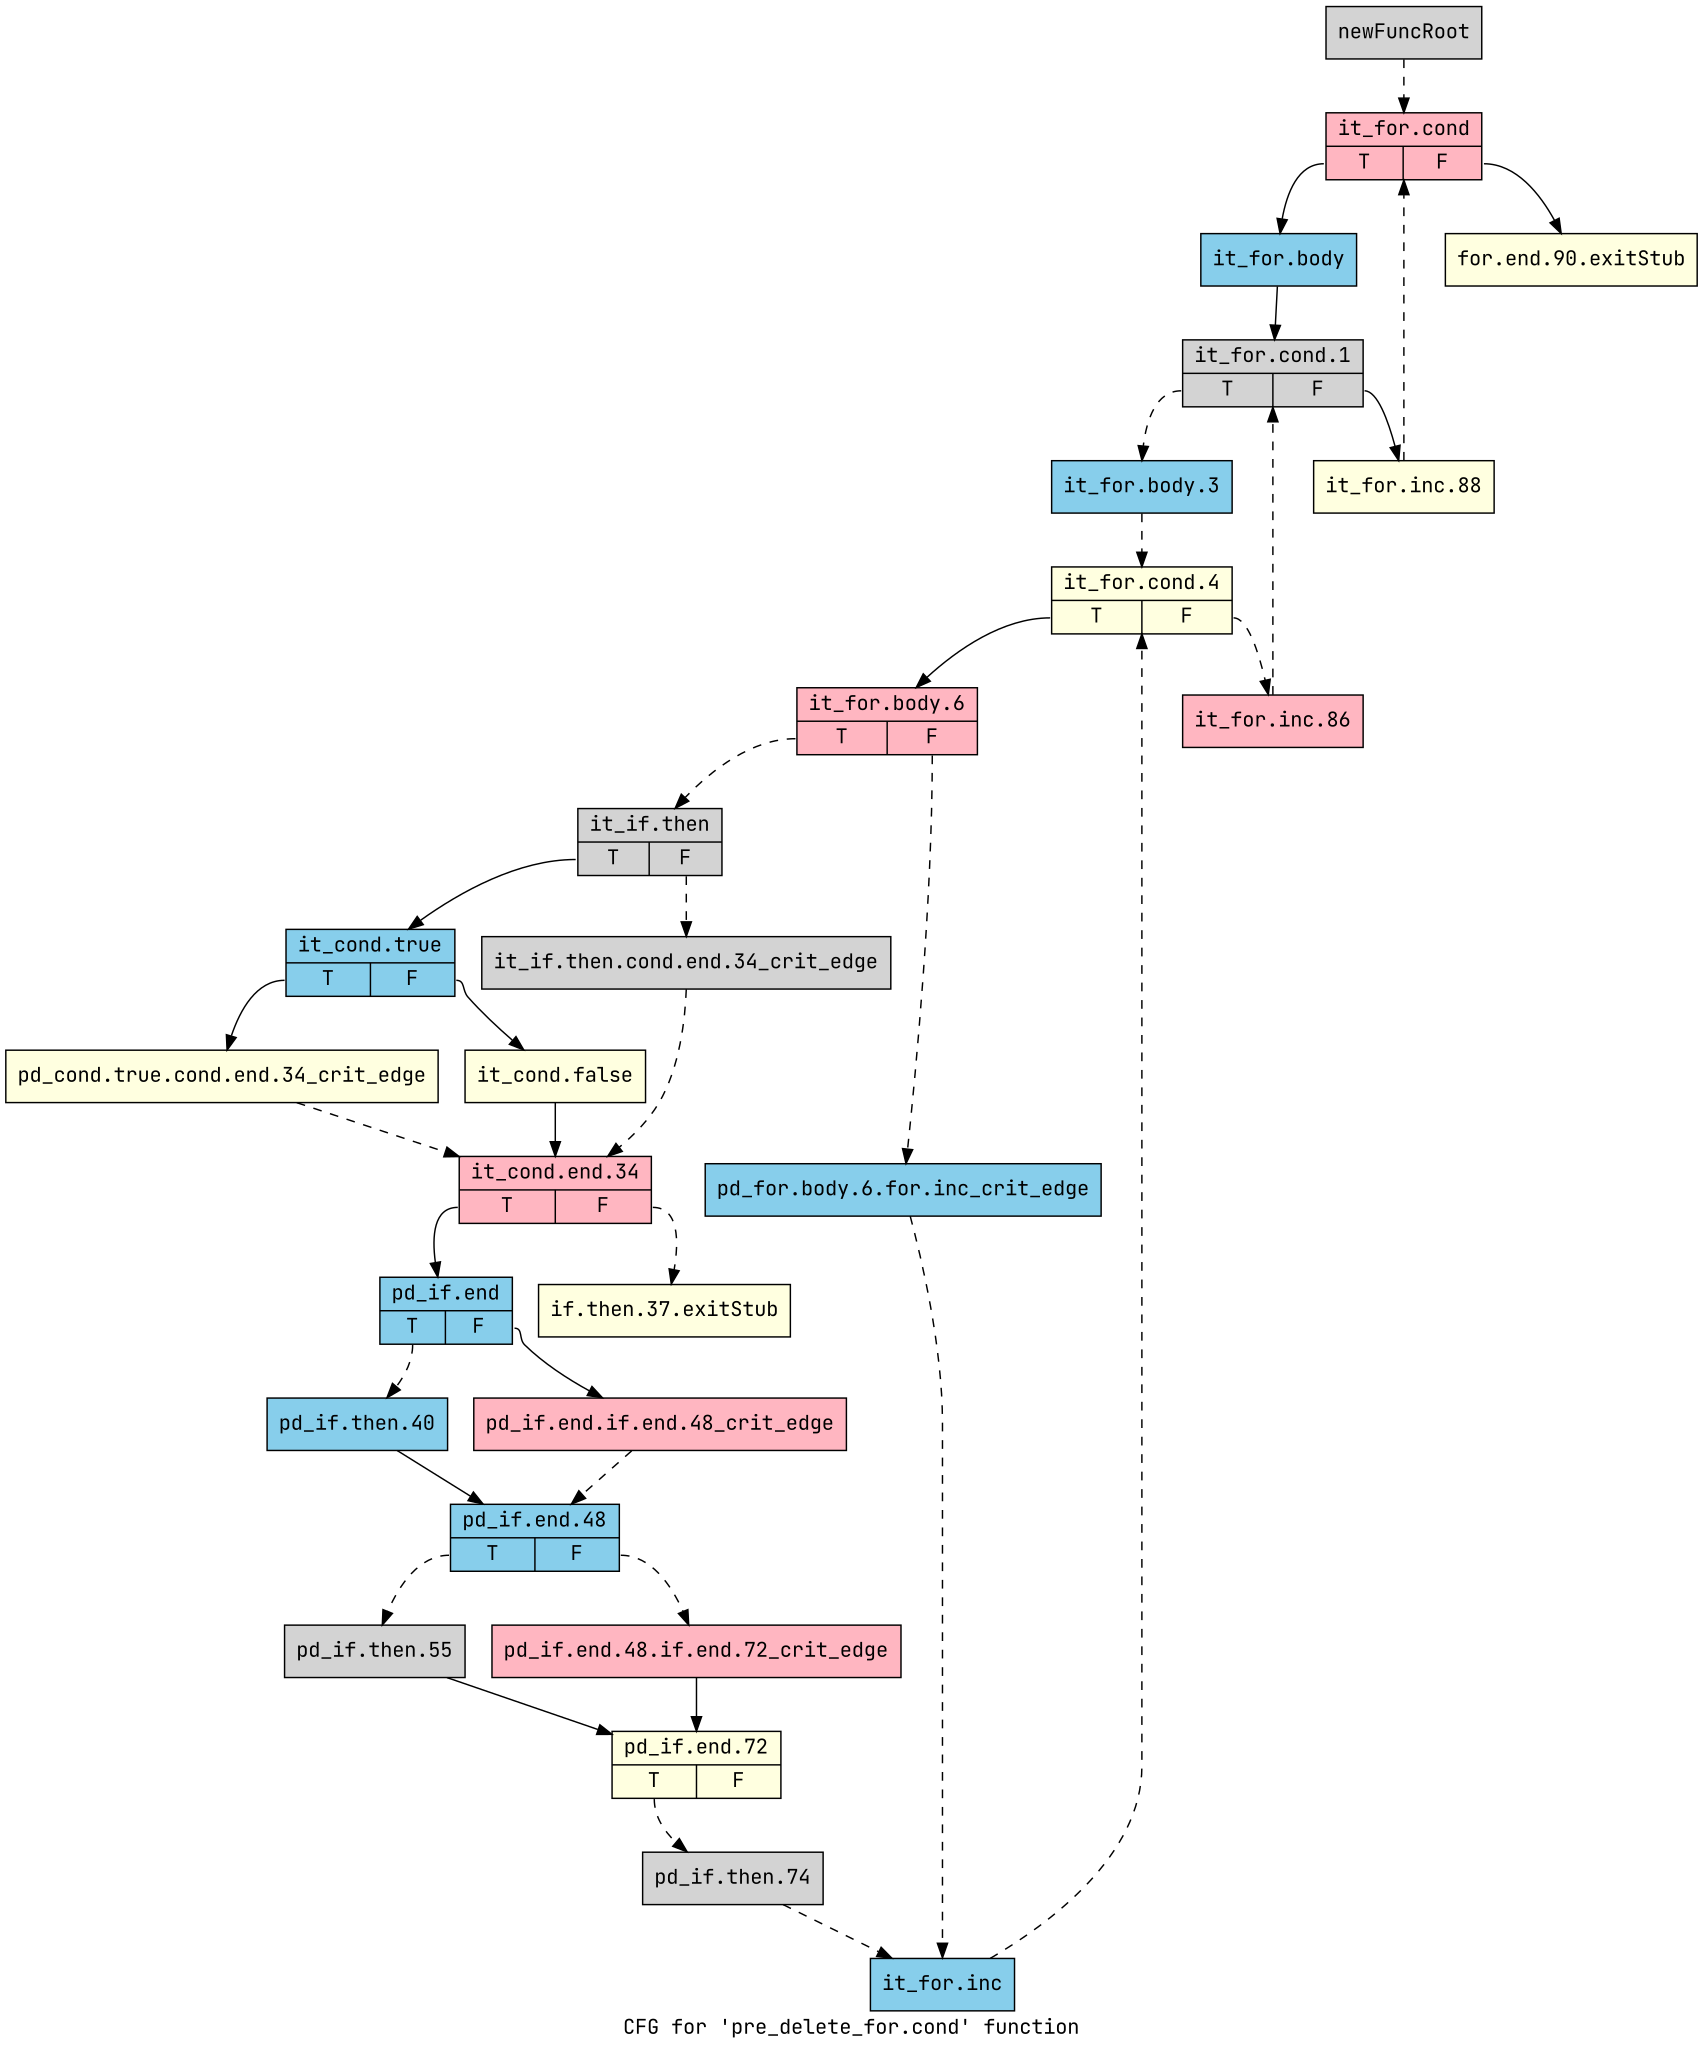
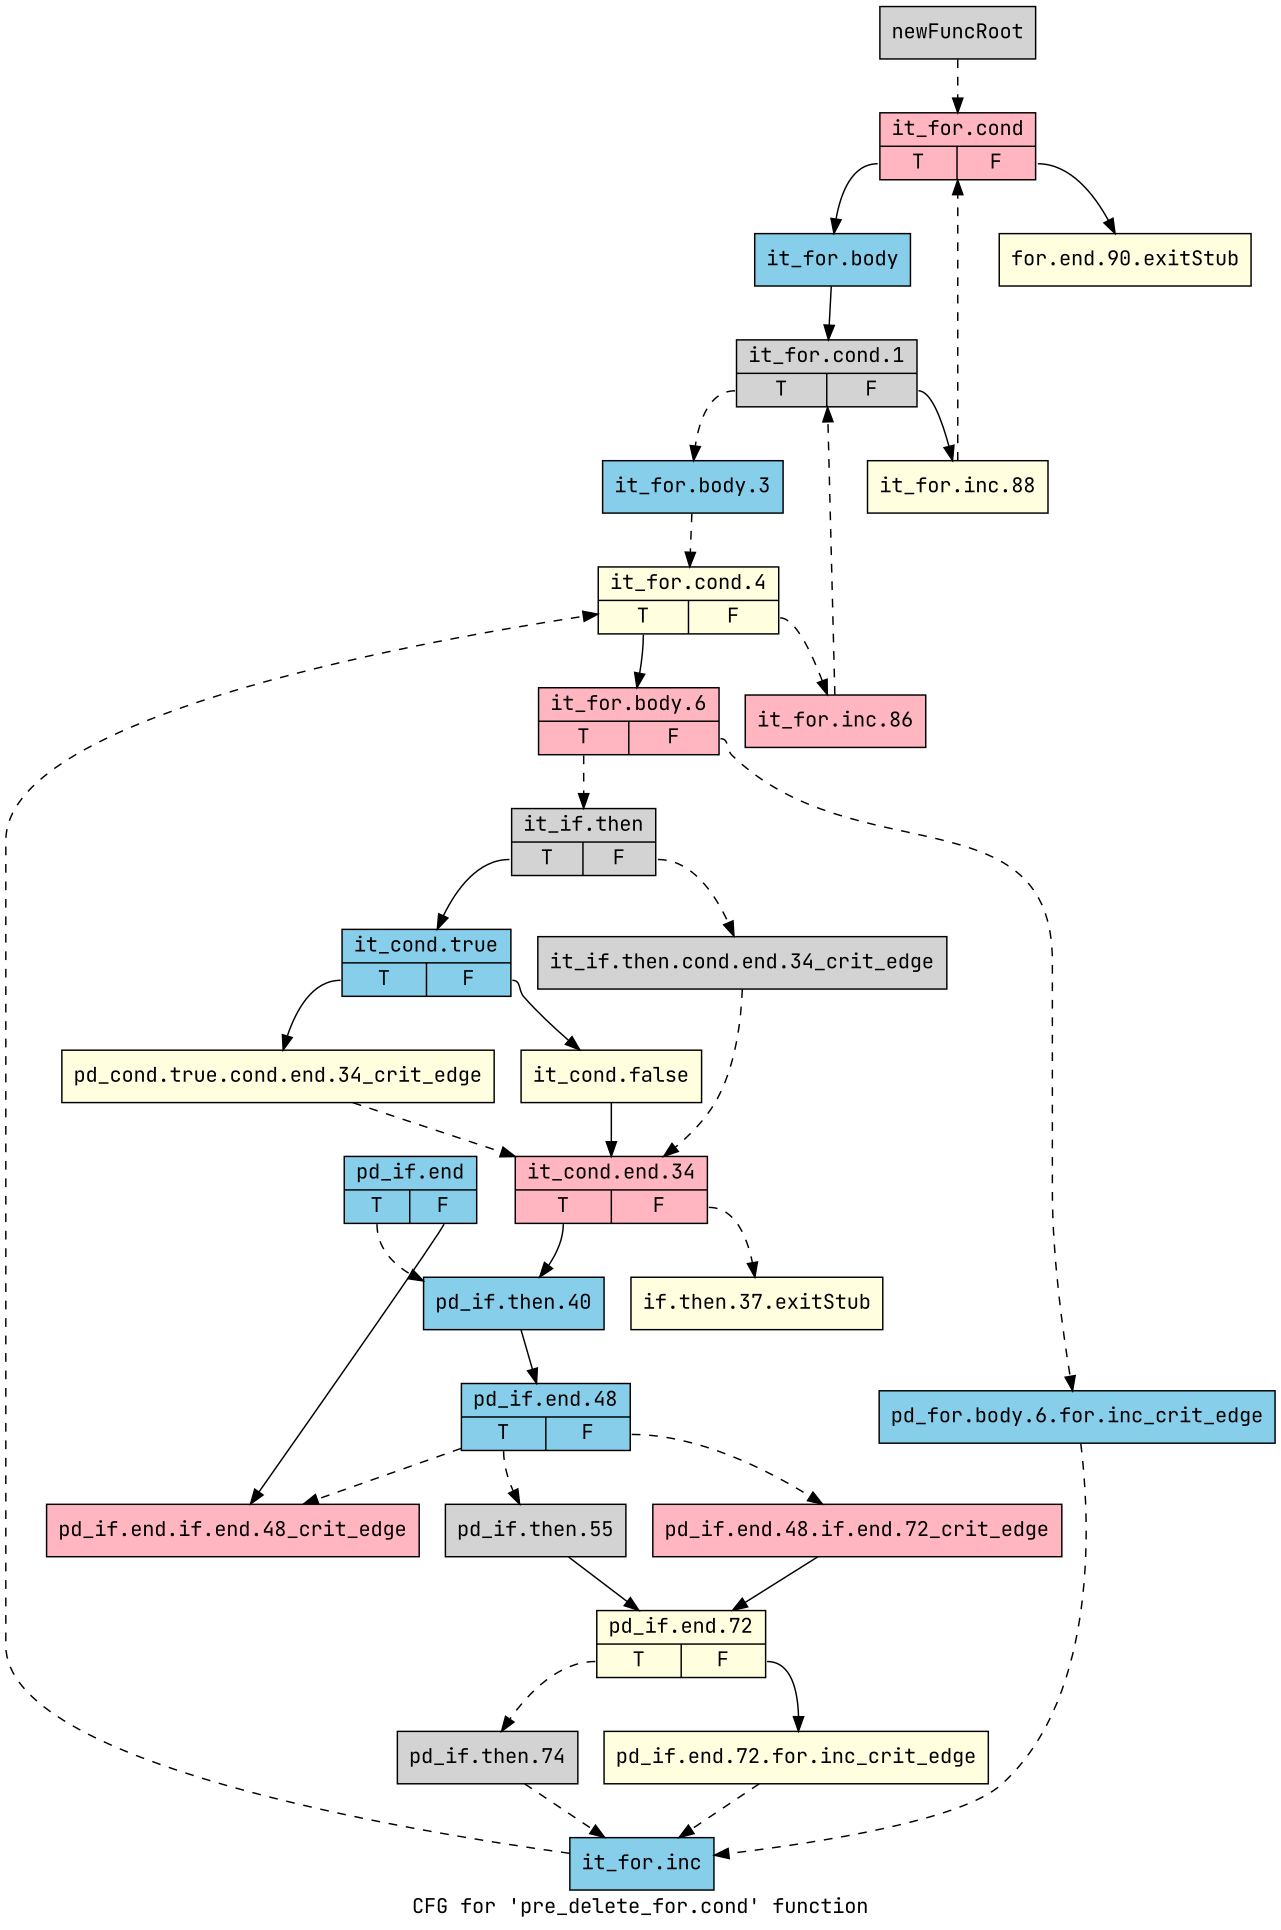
edge "it_cond.end.34" -> "pd_if.end": now "it_cond.end.34" -> "pd_if.then.40"
edge "pd_if.end.if.end.48_crit_edge" -> "pd_if.end.48": reversed
node "pd_if.end.72.for.inc_crit_edge": added
